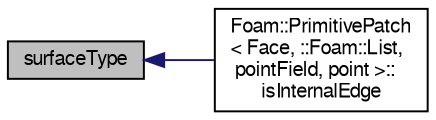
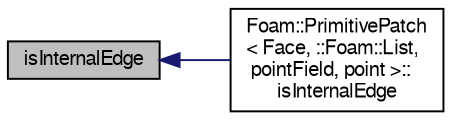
node "surfaceType": label "surfaceType" -> "isInternalEdge"
